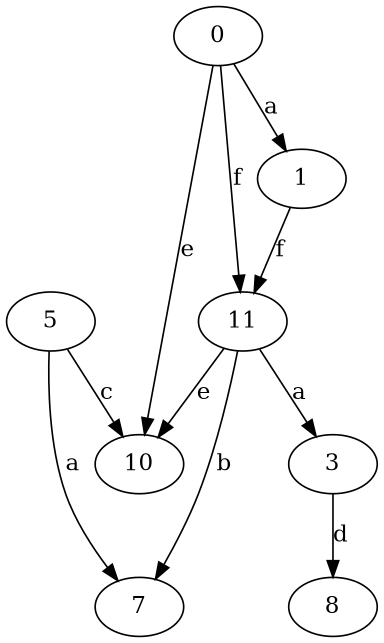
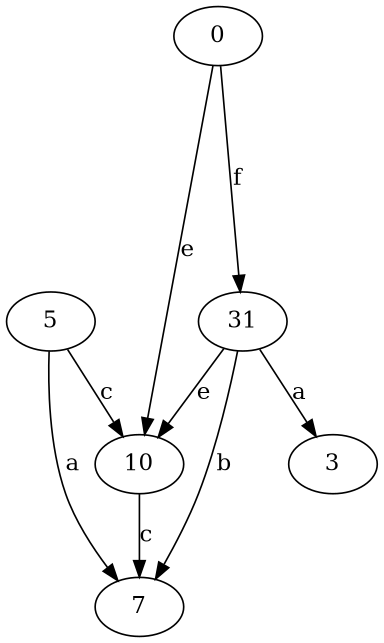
node "1": removed
node "11": label "11" -> "31"
edge "10" -> "7": added, label "c"
node "8": removed
